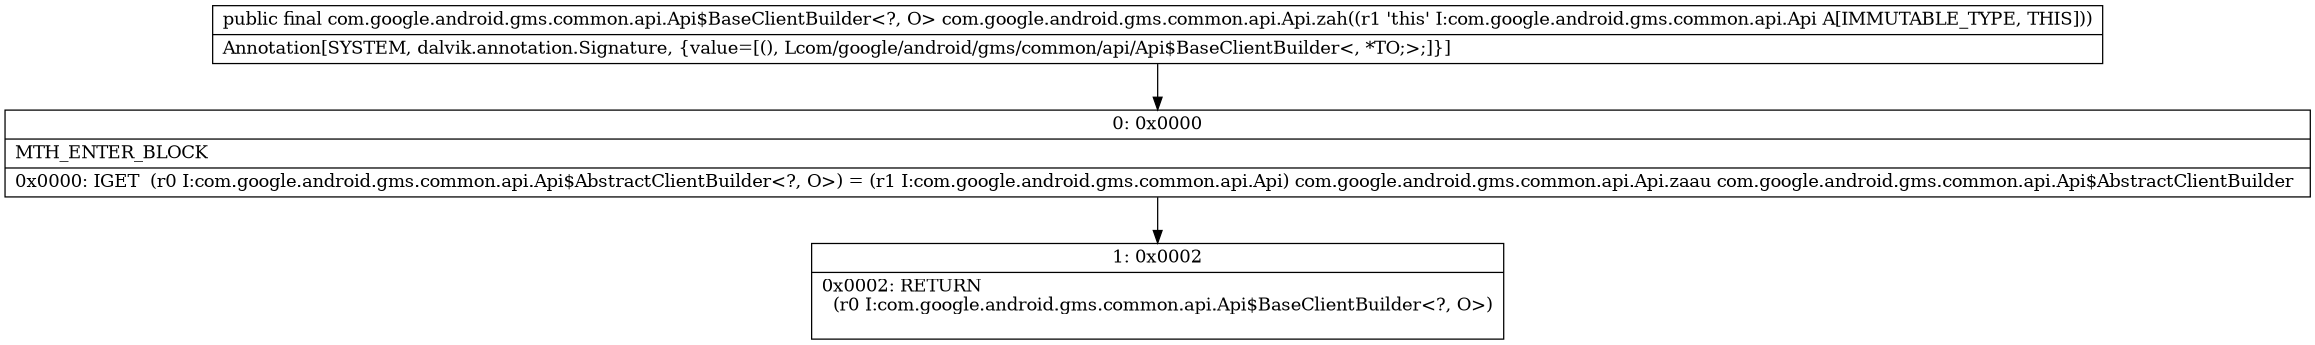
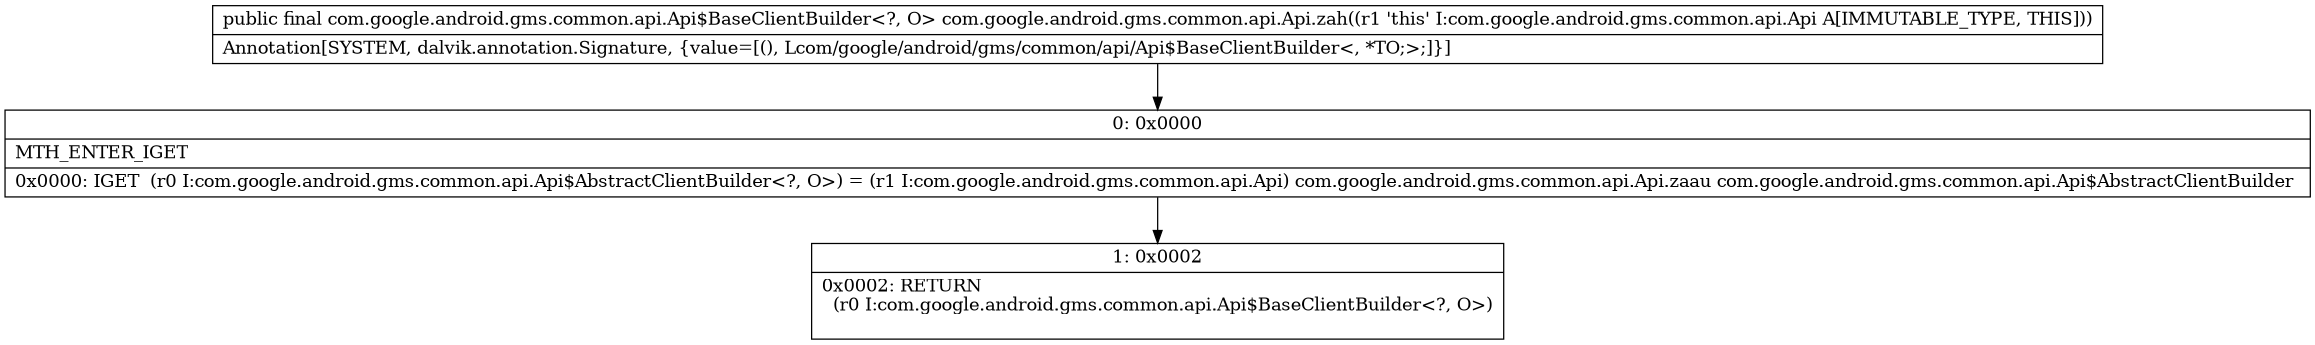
node "0: 0x0000": text "MTH_ENTER_BLOCK" -> "MTH_ENTER_IGET"
